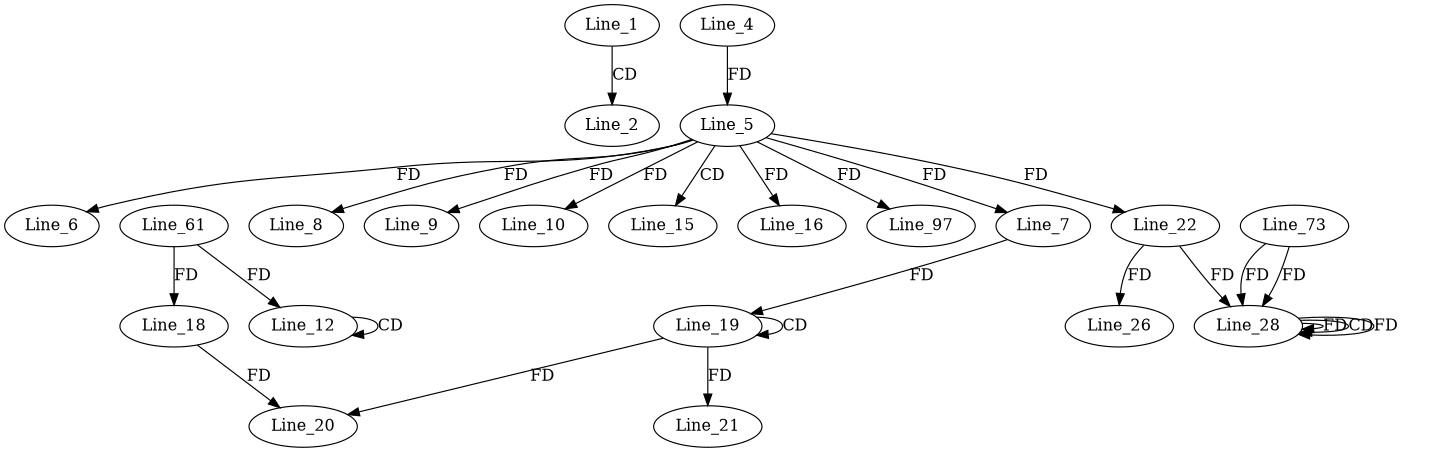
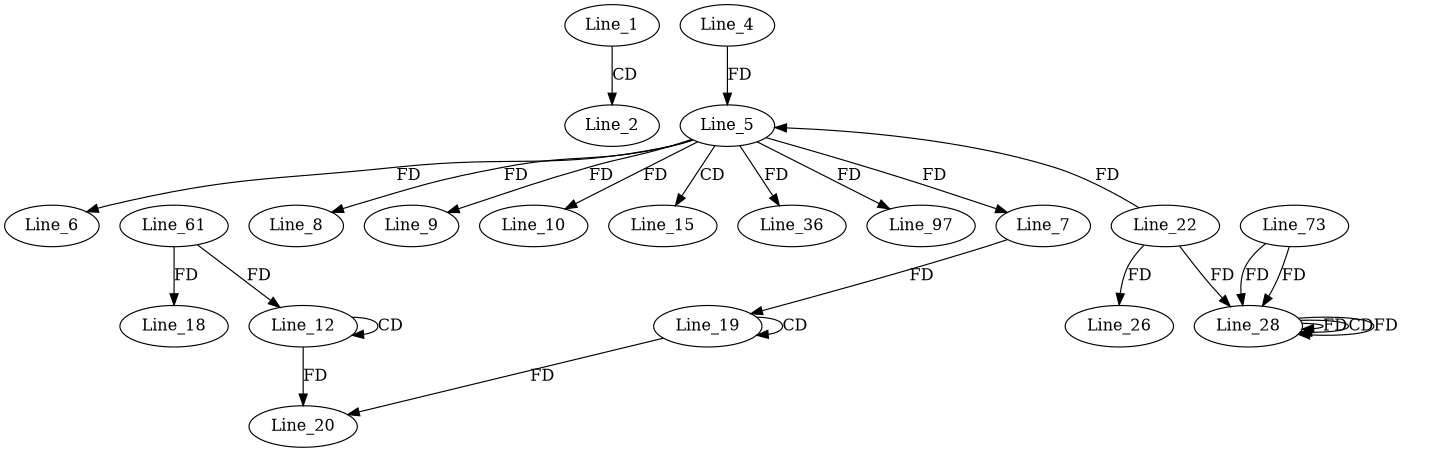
edge "Line_5" -> "Line_22": reversed
node "Line_16": label "Line_16" -> "Line_36"
edge "Line_18" -> "Line_20": now "Line_12" -> "Line_20"
node "Line_21": removed
